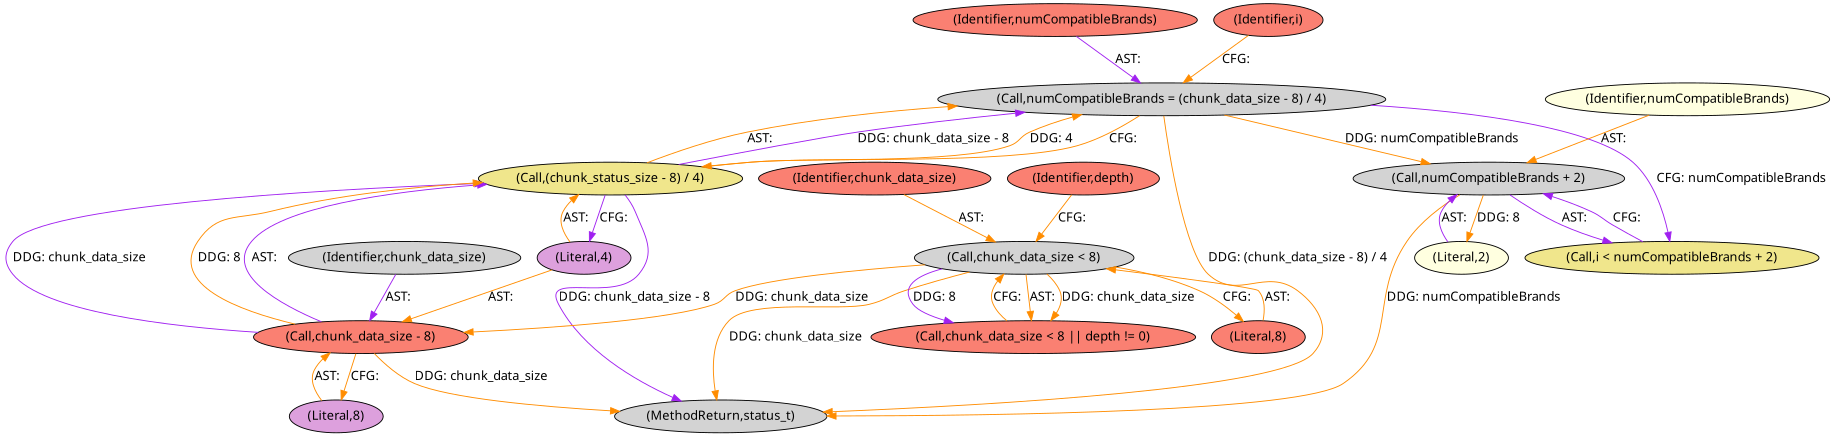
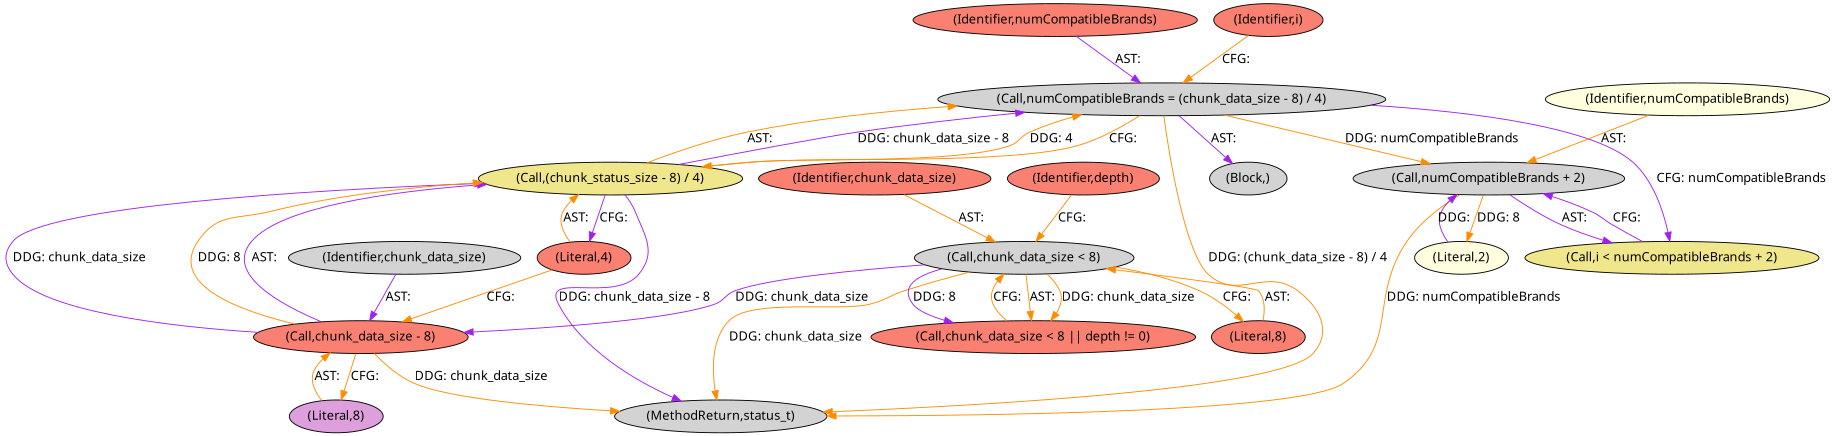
node "(Block,)": added
edge "(Literal,2)" -> "(Call,numCompatibleBrands + 2)": label "AST: " -> "DDG: "
node "(Literal,4)": fillcolor plum -> salmon
edge "(Literal,4)" -> "(Call,chunk_data_size - 8)": label "AST: " -> "CFG: "
edge "(Call,chunk_data_size < 8)" -> "(Call,chunk_data_size - 8)": color darkorange -> purple
